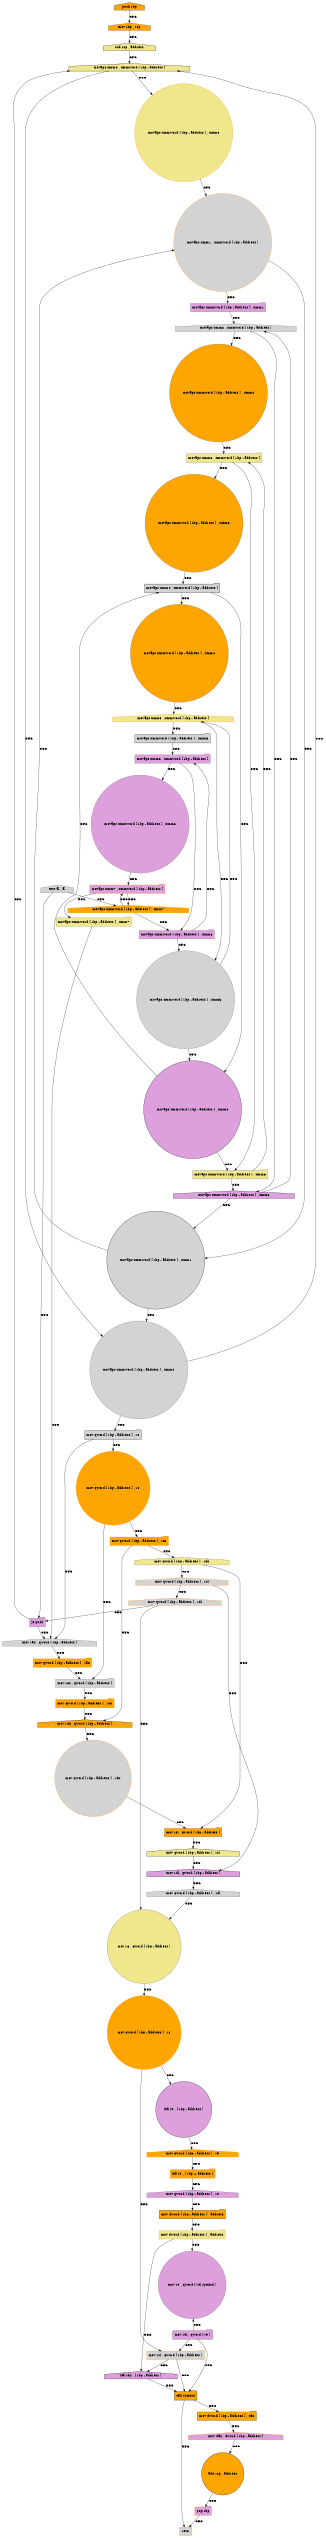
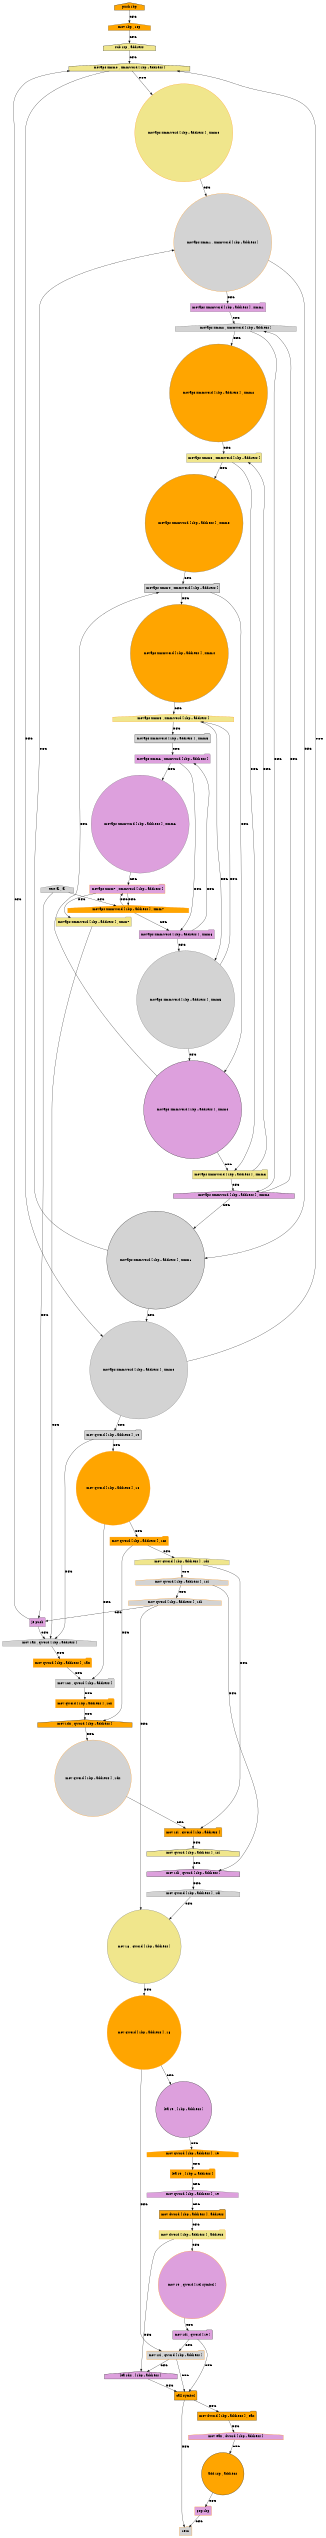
node "mov r9 , qword [ rel symbol ]": color gray40 -> darkorange
edge "mov rdi , qword [ r9 ]" -> "mov r9 , qword [ rel symbol ]": reversed
